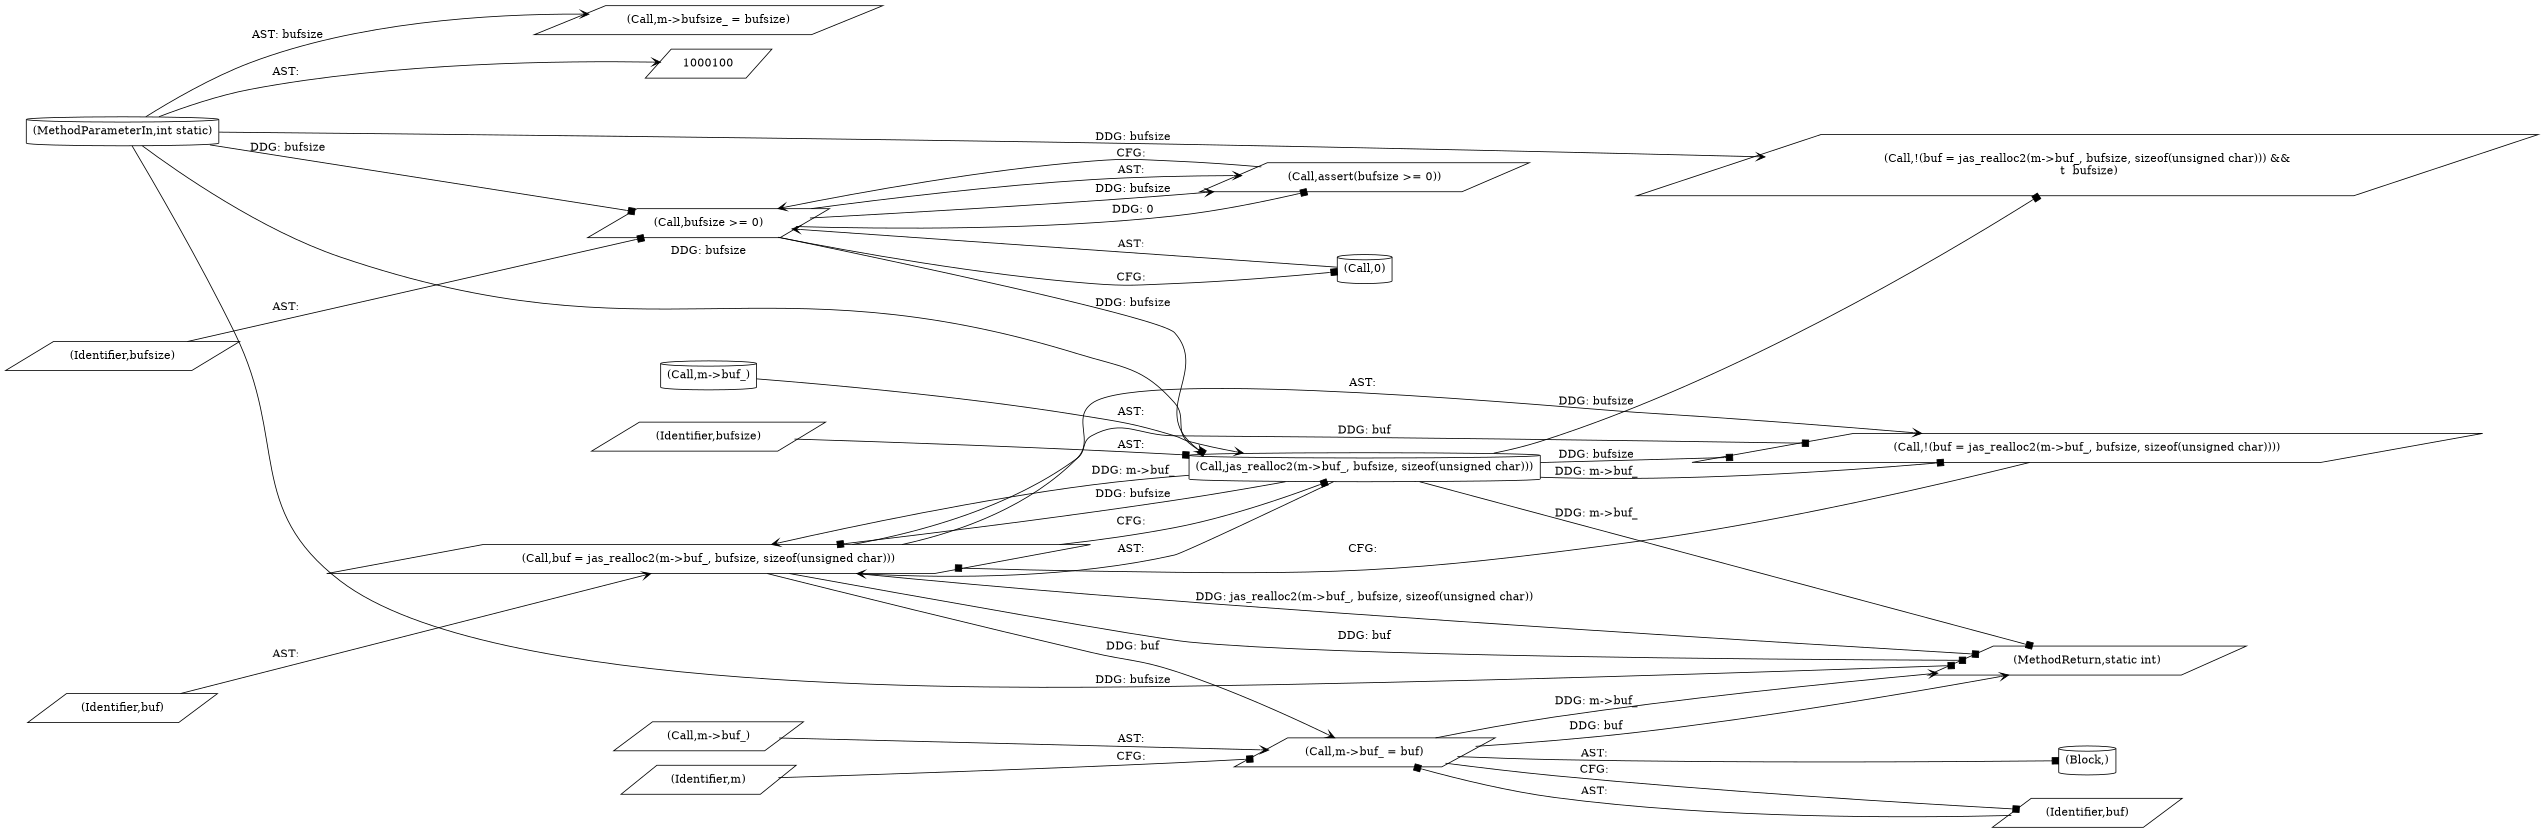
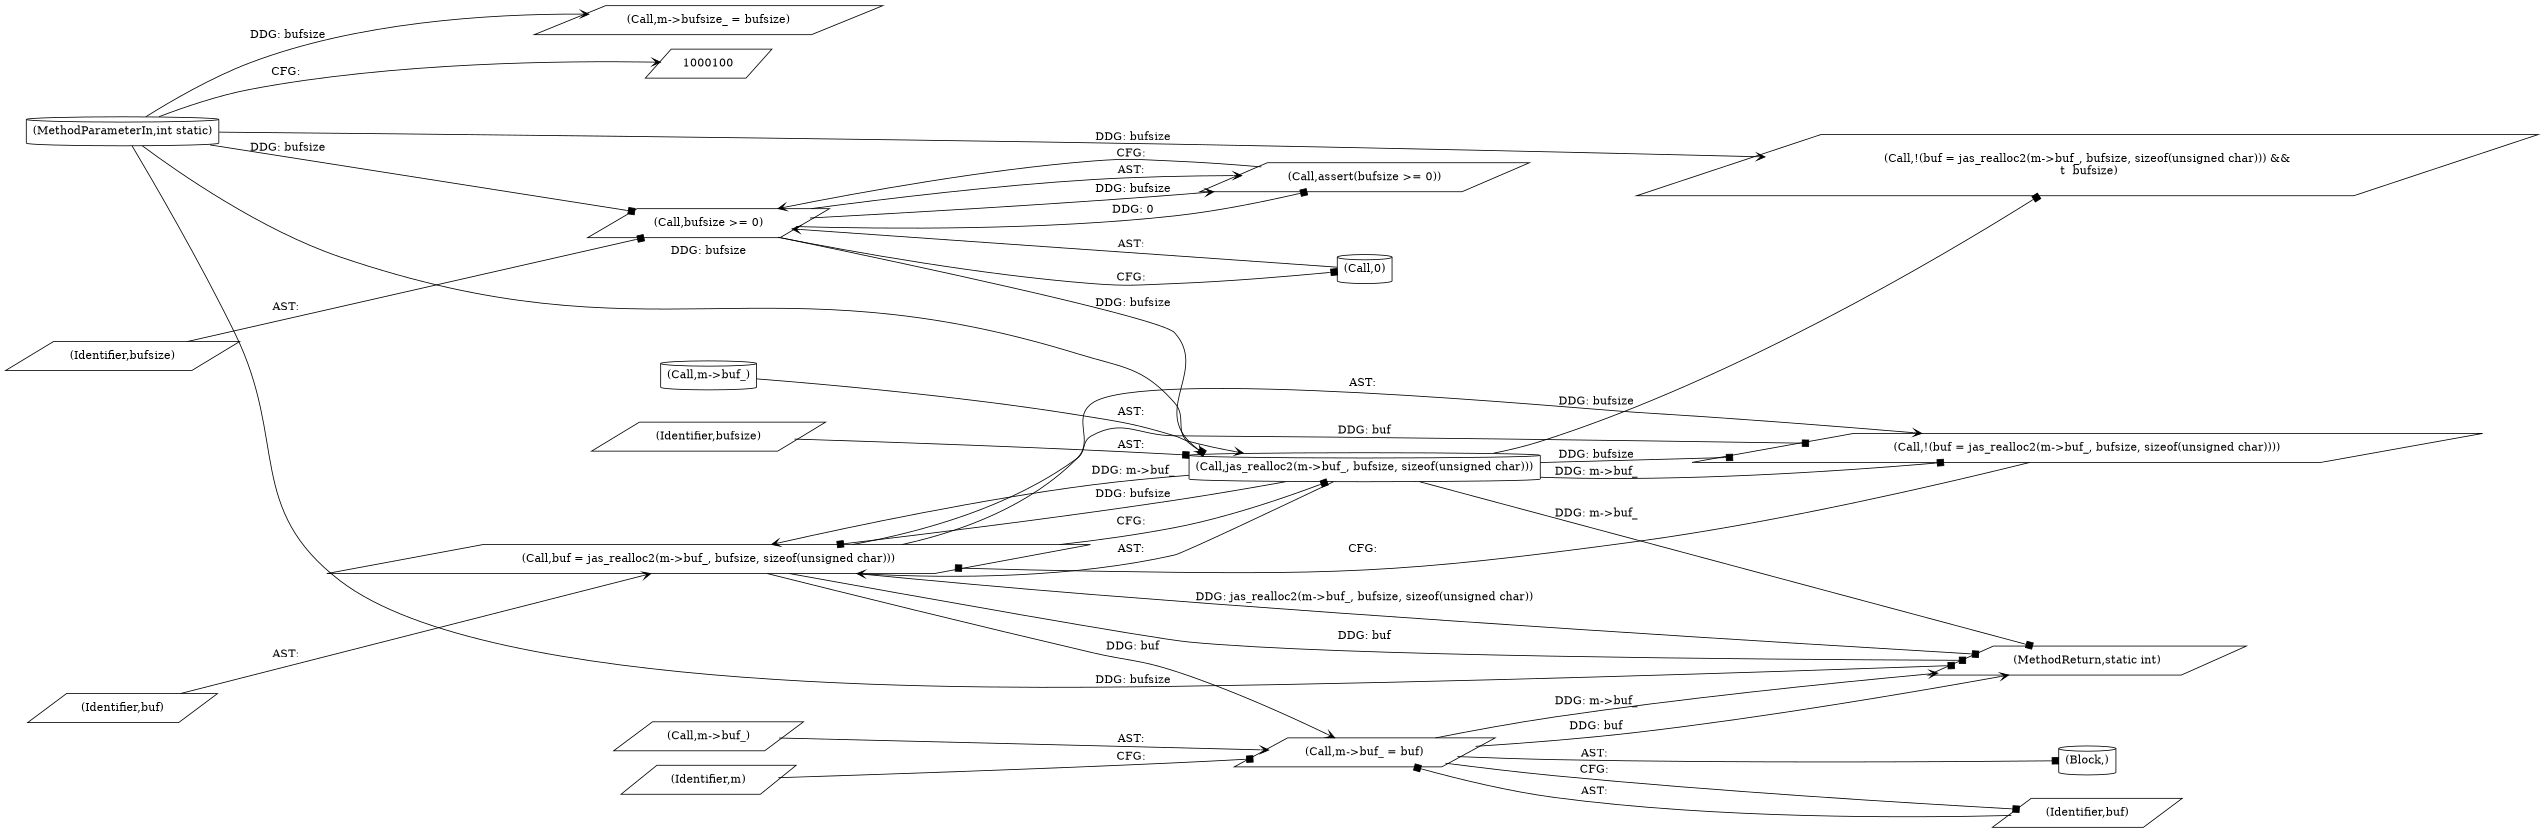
edge "(MethodParameterIn,int static)" -> "(Call,m->bufsize_ = bufsize)": label "AST: bufsize" -> "DDG: bufsize"
edge "(MethodParameterIn,int static)" -> "1000100": label "AST: " -> "CFG: "
